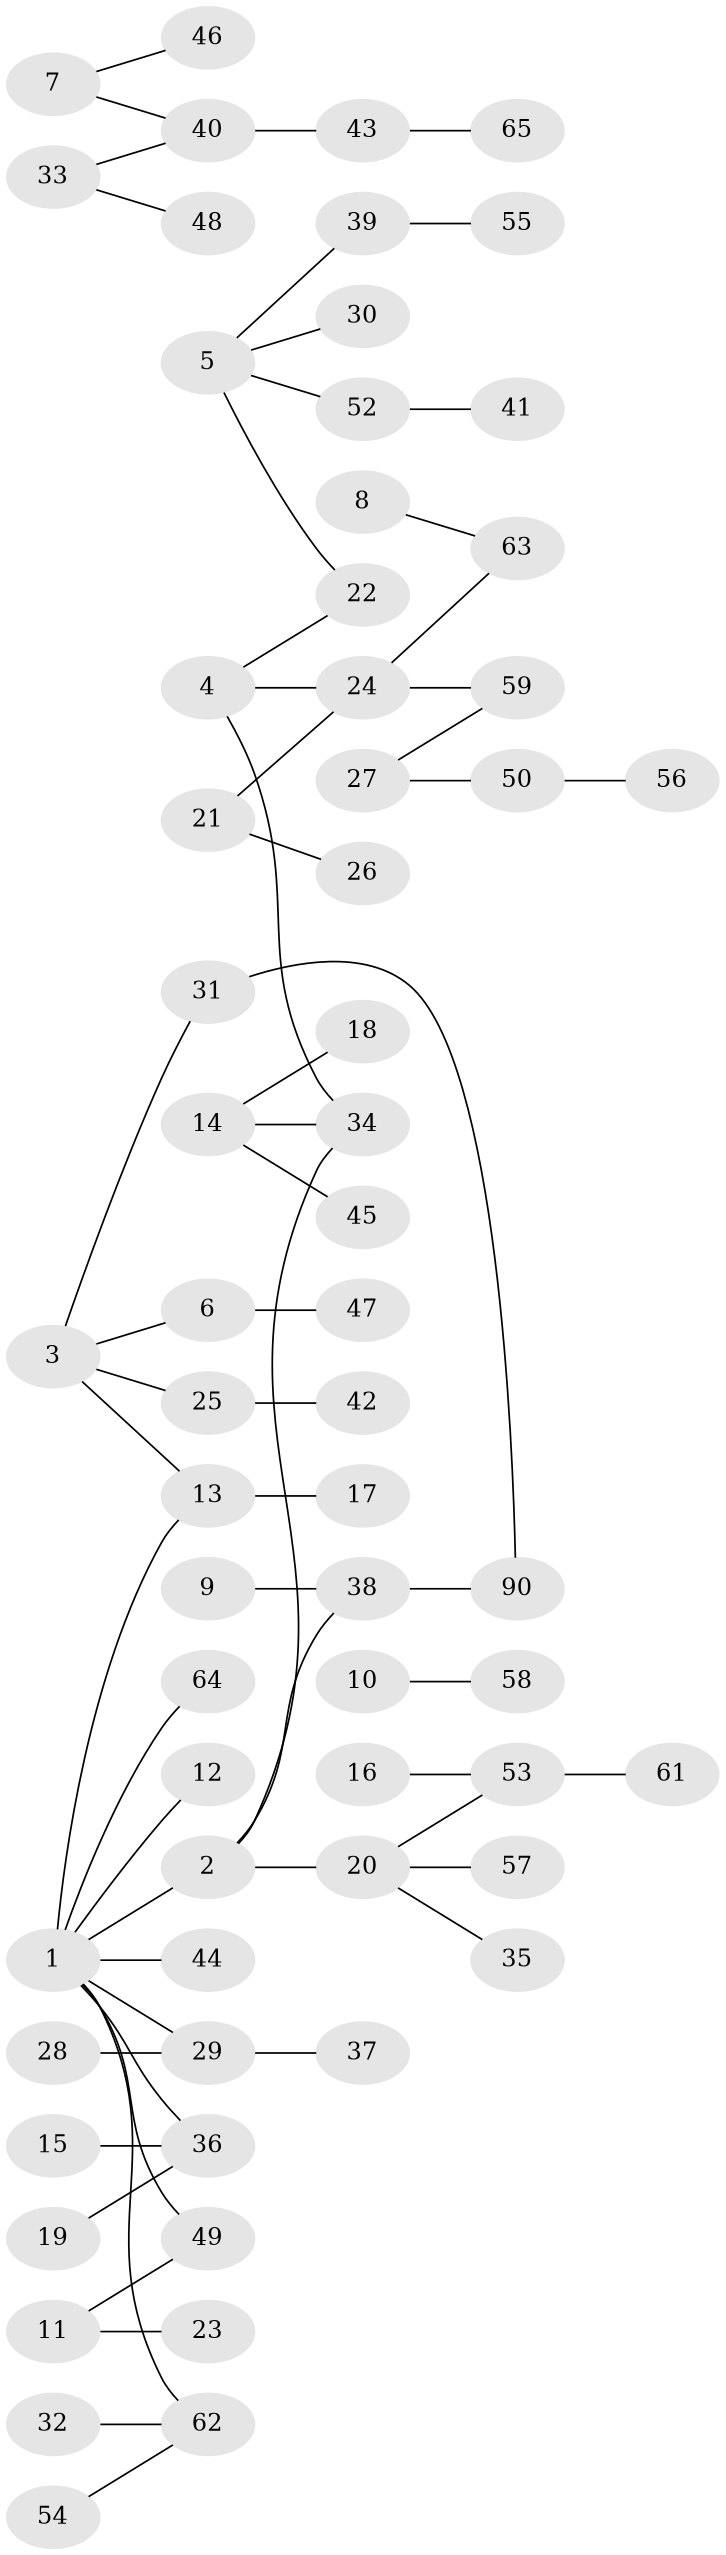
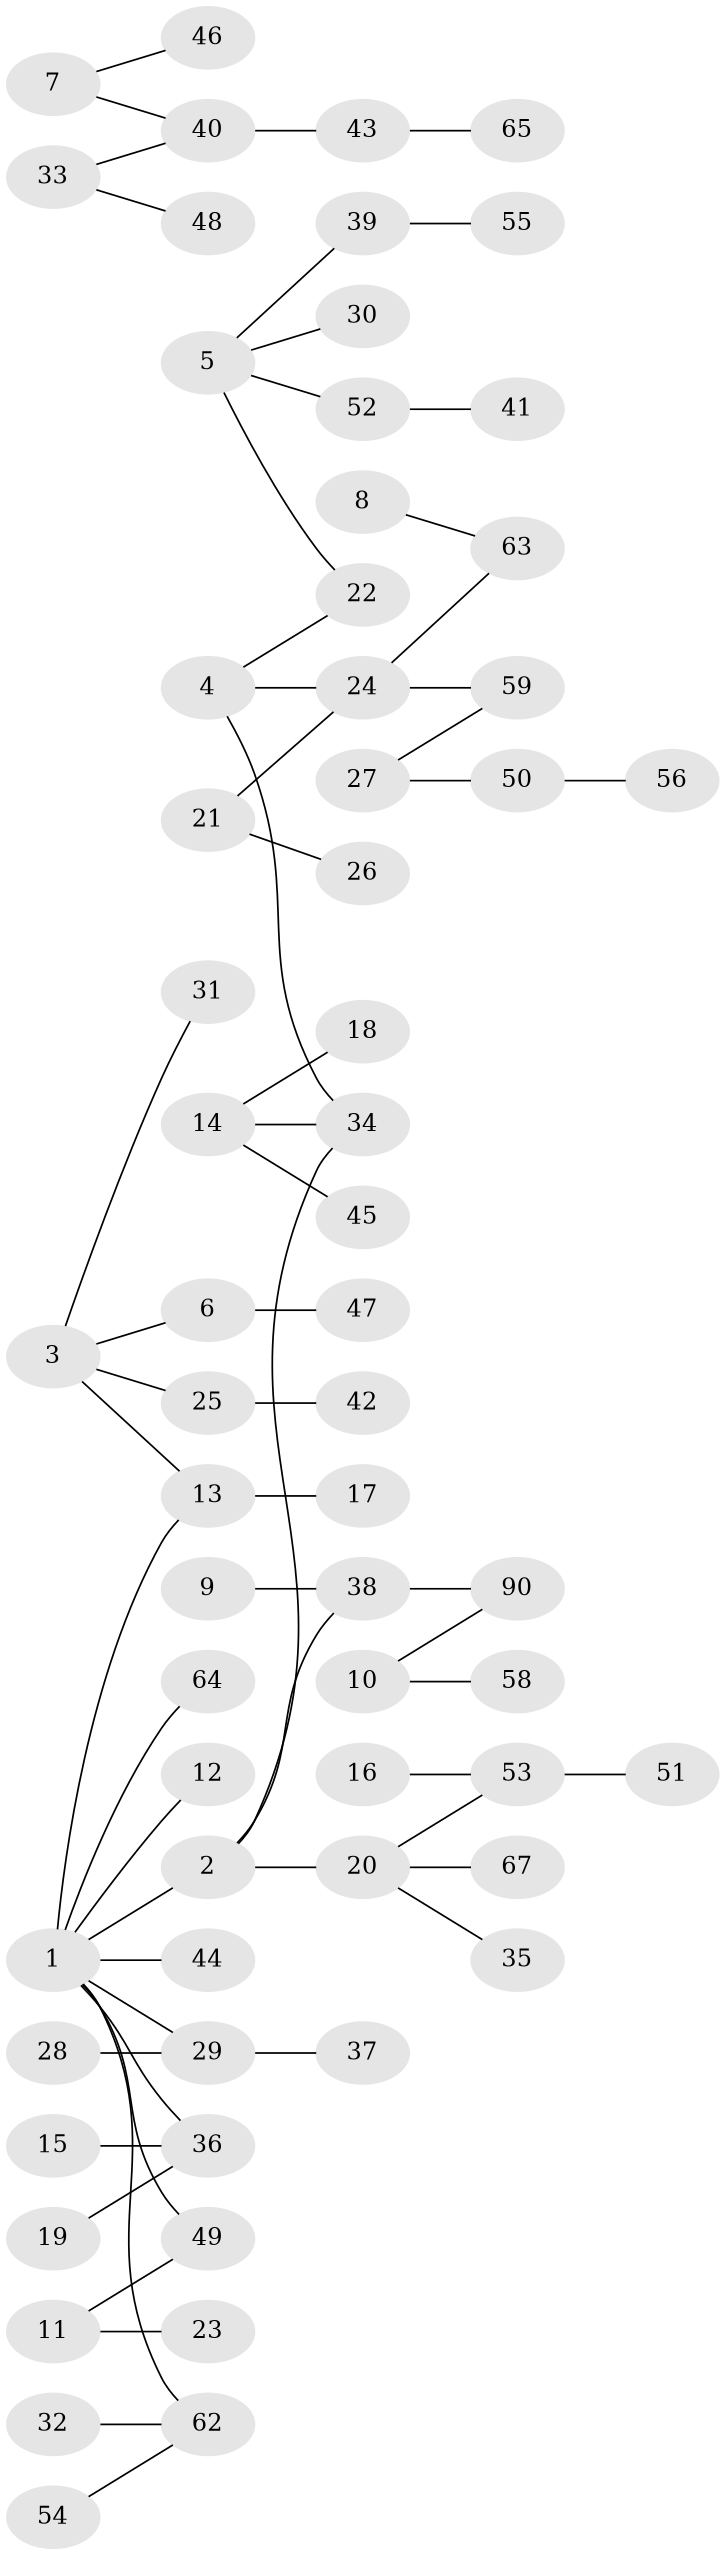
edge "31" -- "90": now "10" -- "90"
node "61": label "61" -> "51"
node "57": label "57" -> "67"
